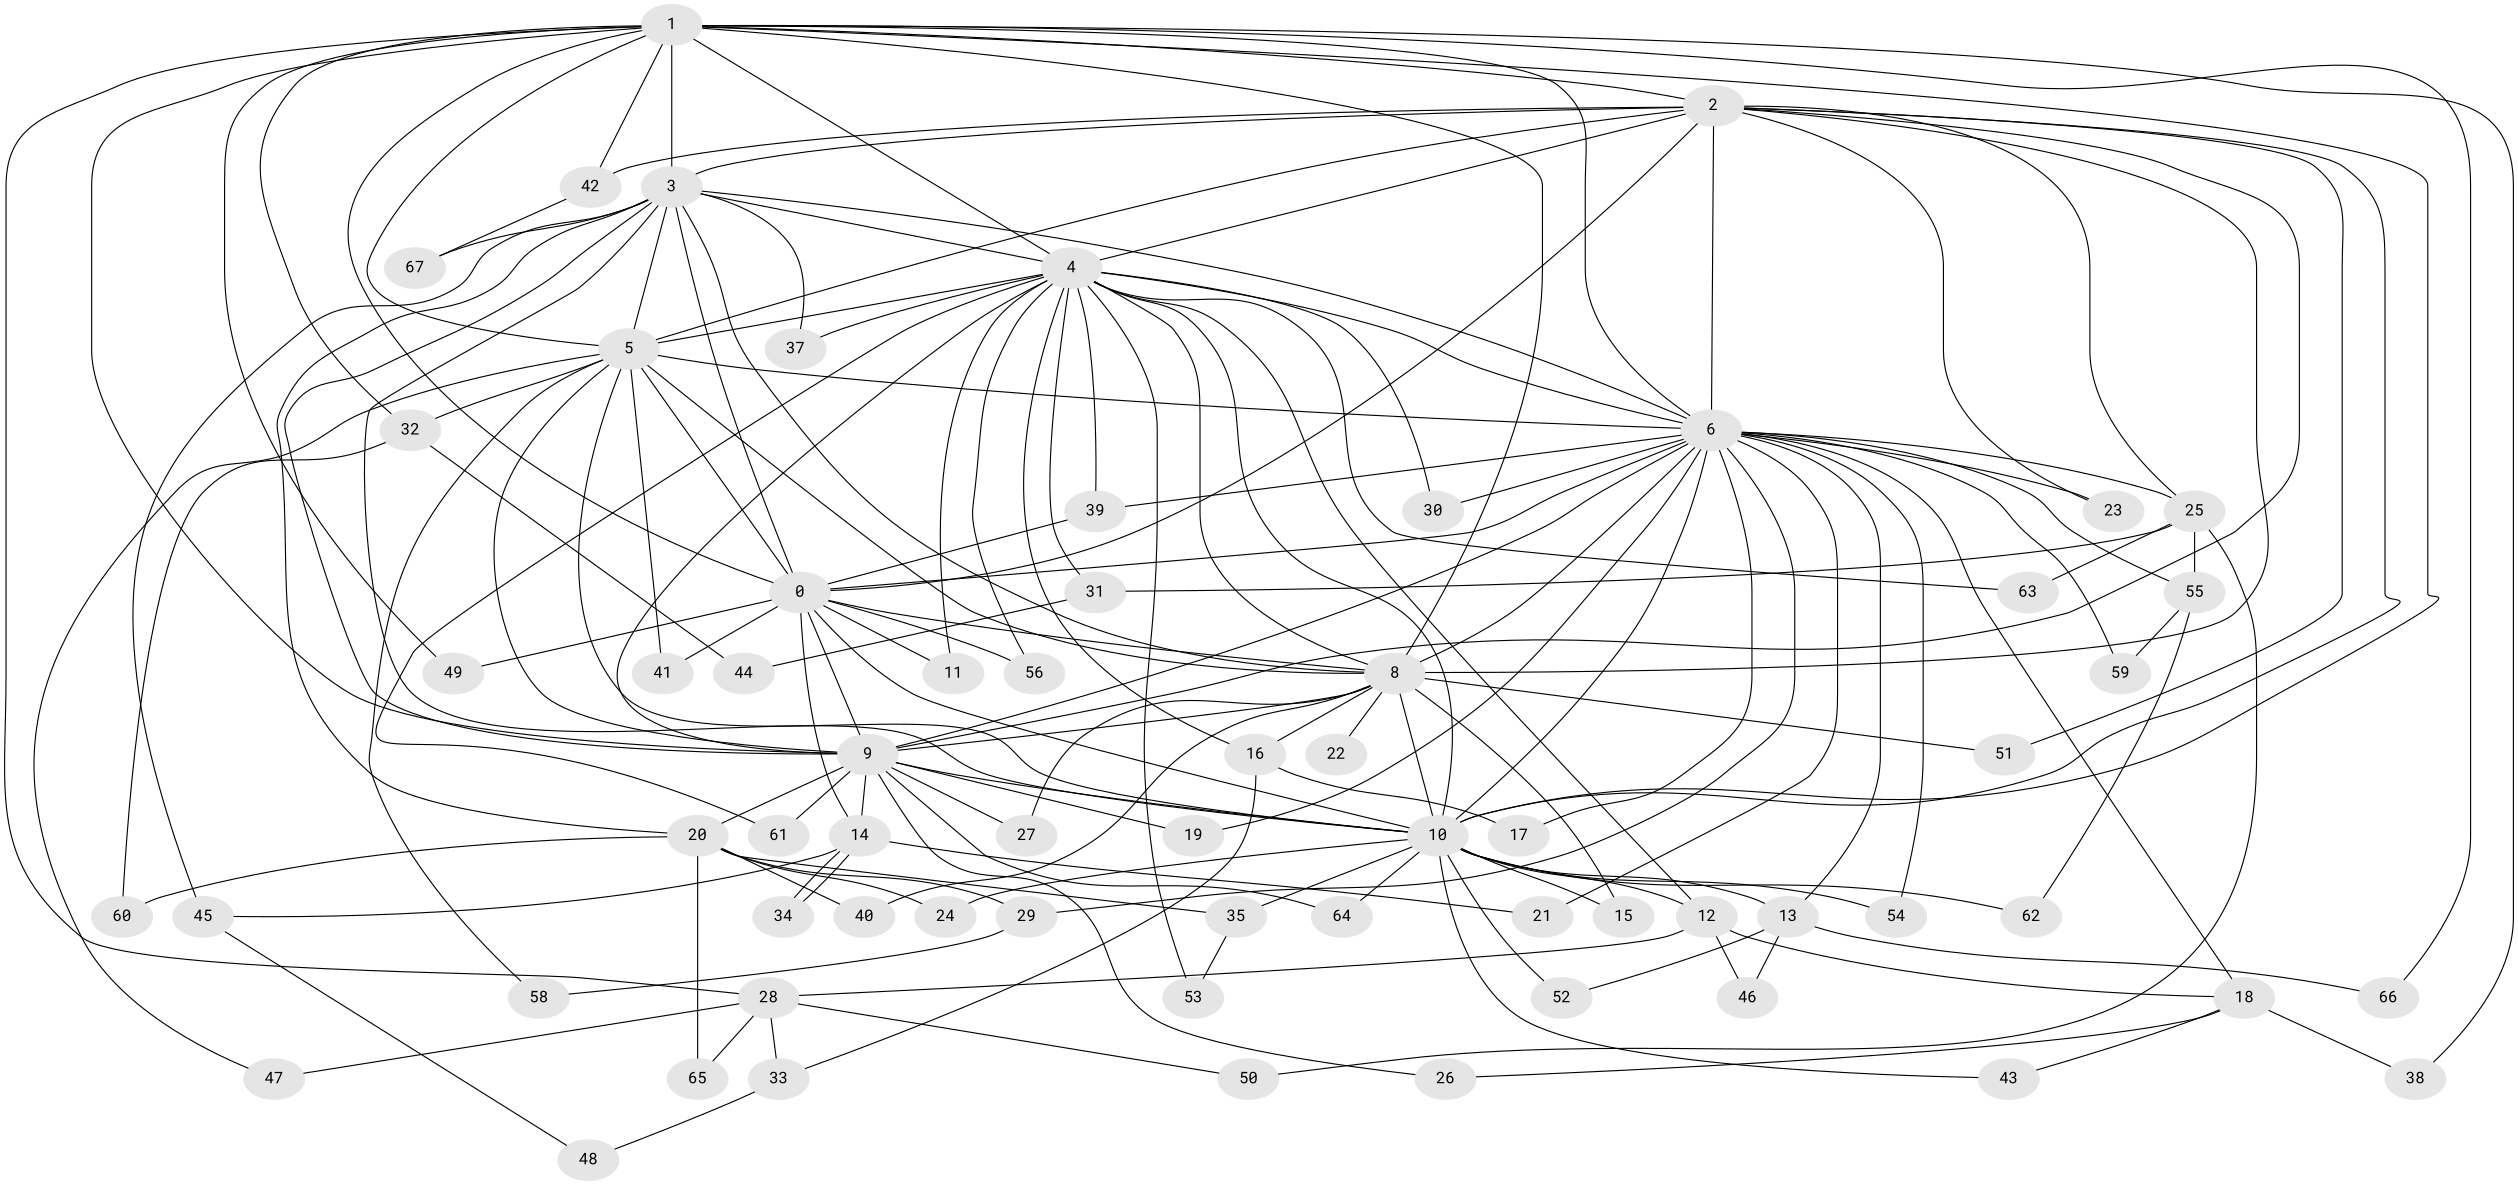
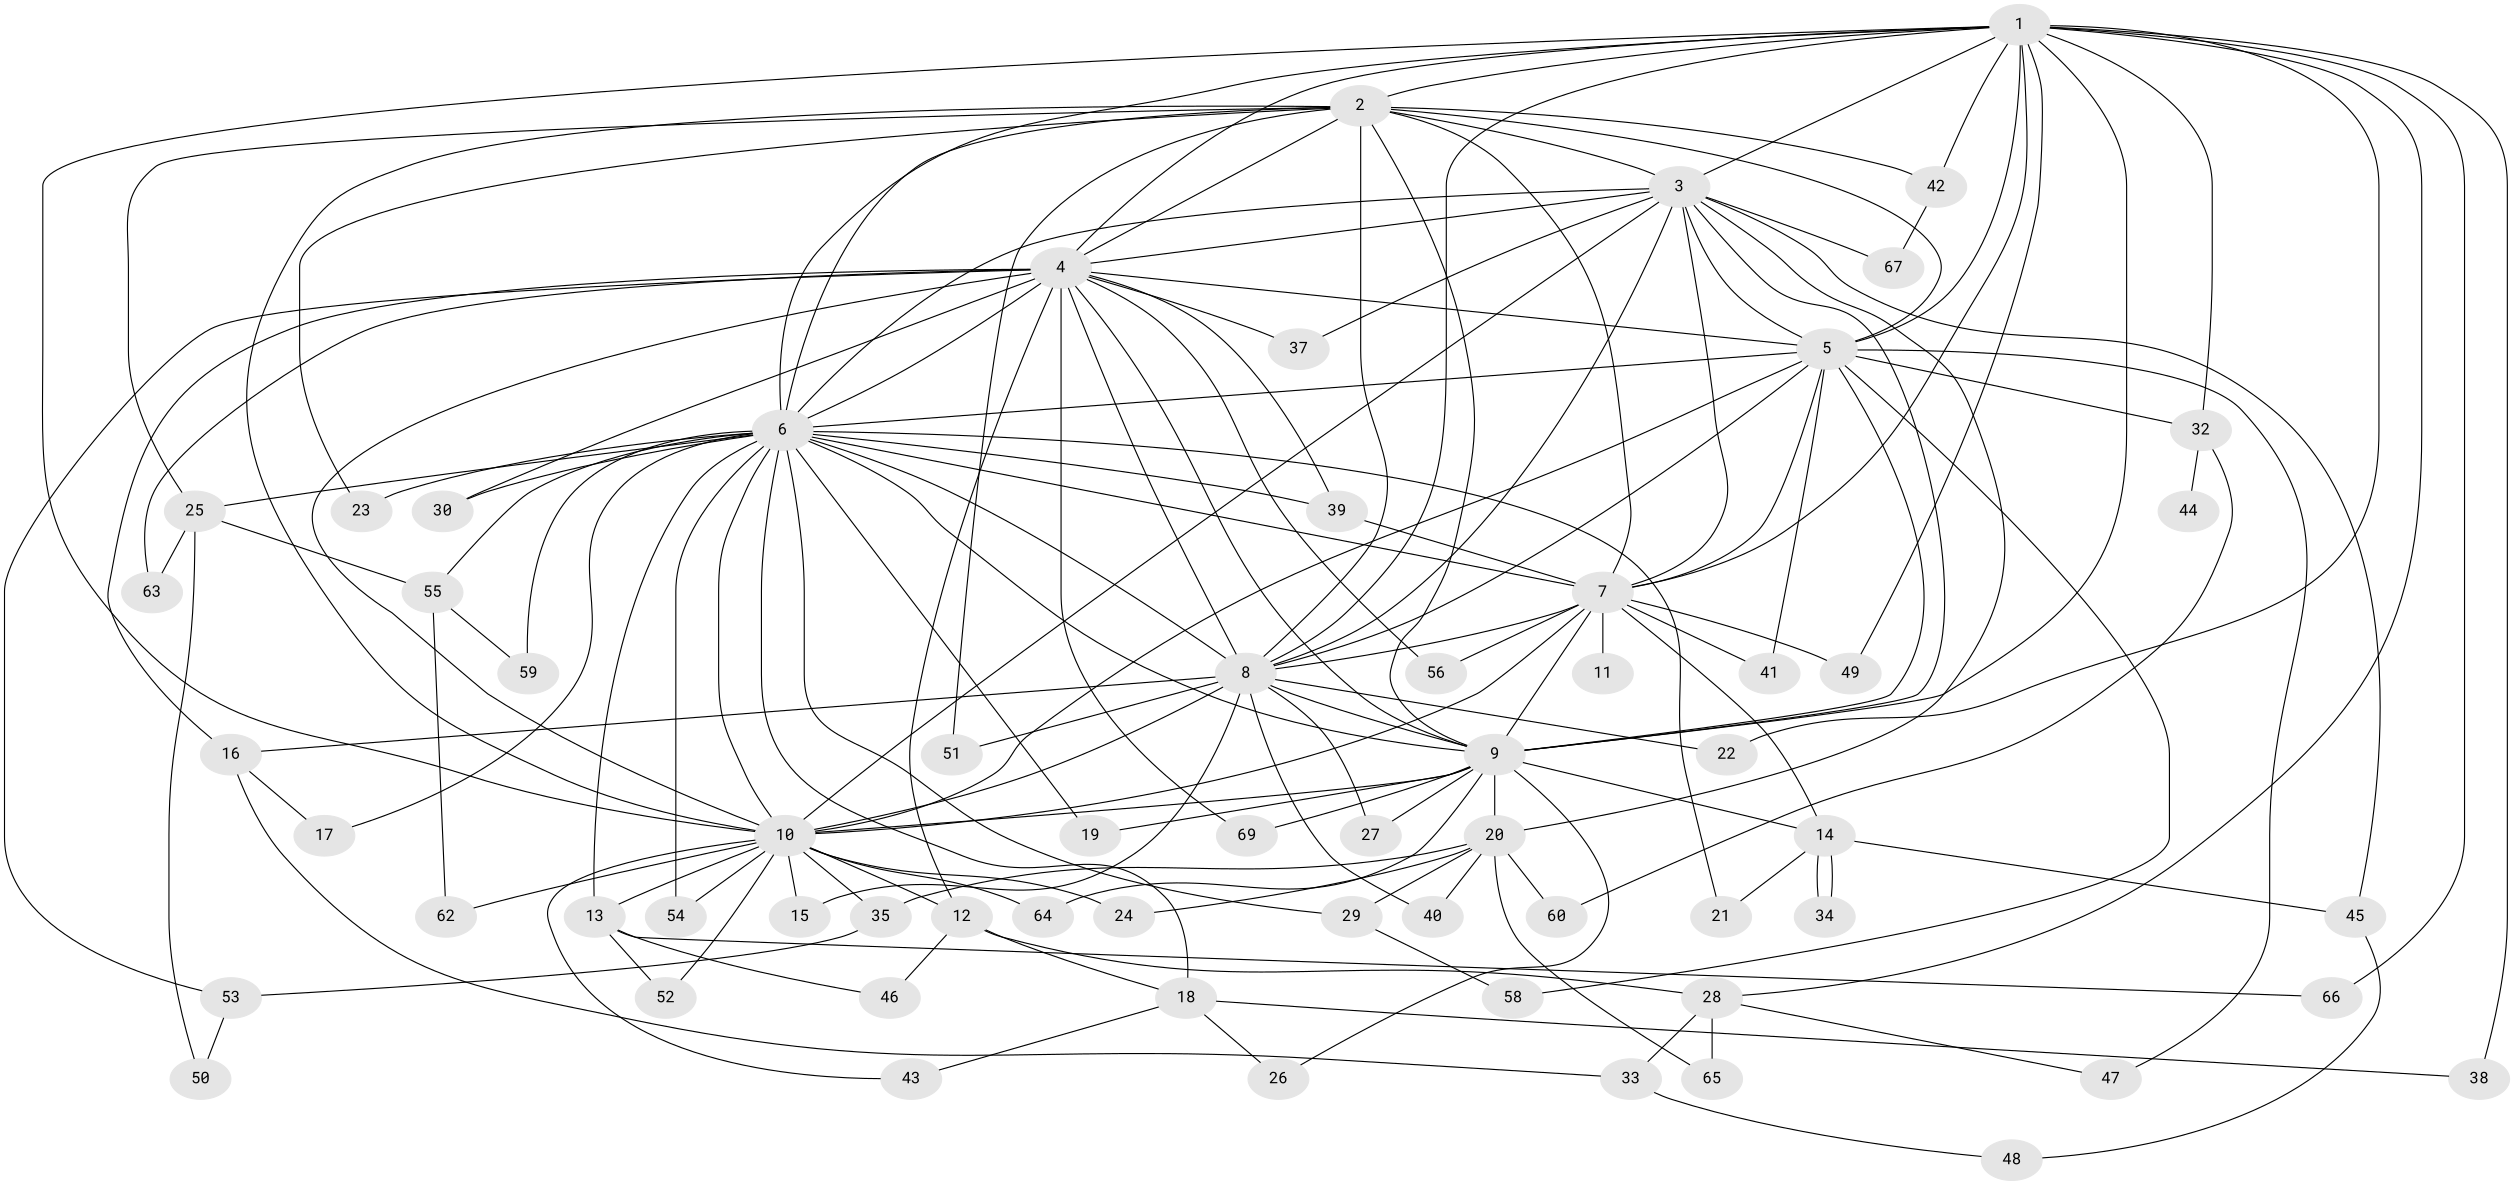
edge "4" -- "11": removed
edge "1" -- "22": added
node "0": label "0" -> "7"
node "31": removed
node "61": label "61" -> "69"
edge "28" -- "50": now "53" -- "50"
